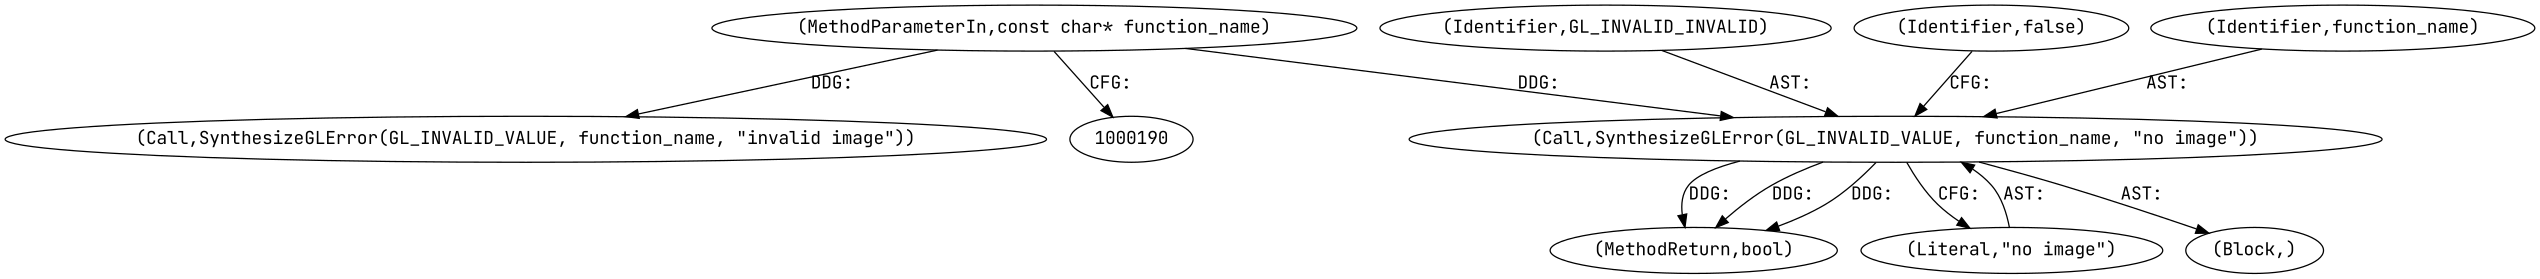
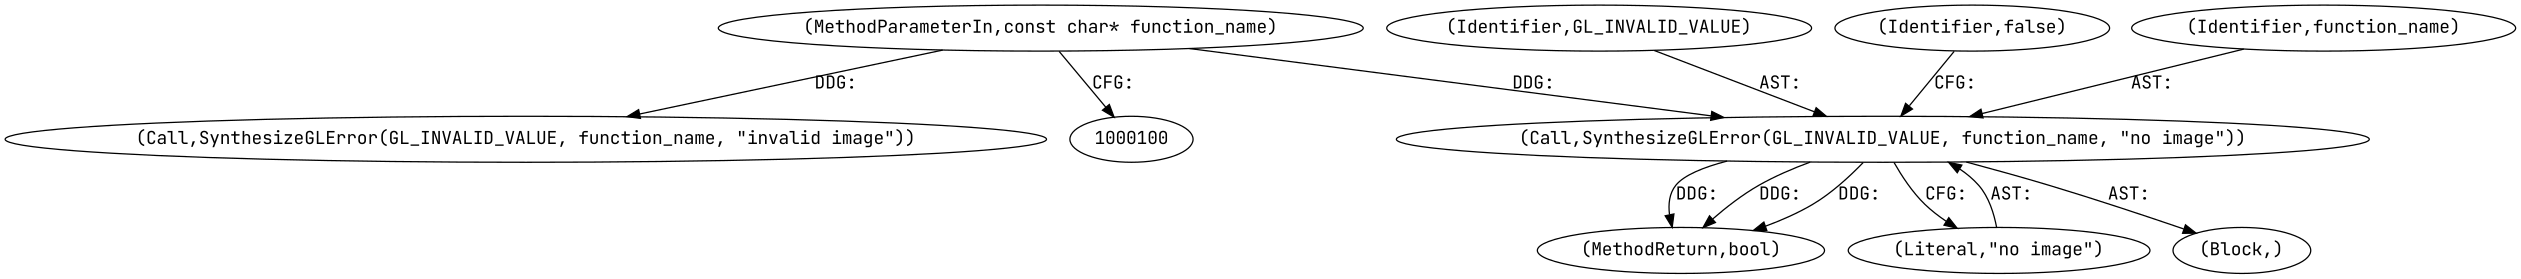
node "(Identifier,GL_INVALID_INVALID)": label "(Identifier,GL_INVALID_INVALID)" -> "(Identifier,GL_INVALID_VALUE)"
node "1000190": label "1000190" -> "1000100"
